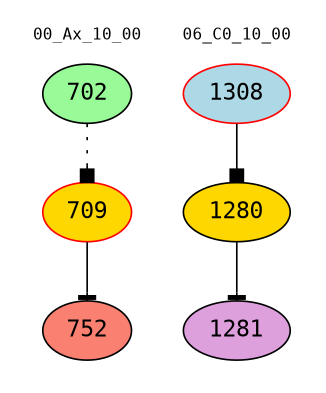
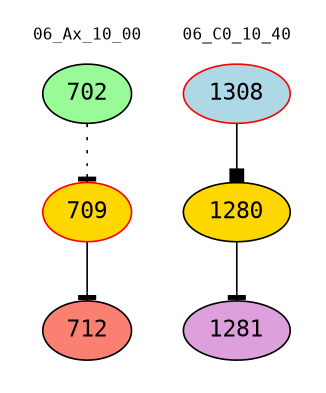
cluster "00_Ax_10_00": label "00_Ax_10_00" -> "06_Ax_10_00"
cluster "06_C0_10_00": label "06_C0_10_00" -> "06_C0_10_40"
edge "702" -> "709": arrowhead box -> tee
node "752": label "752" -> "712"
